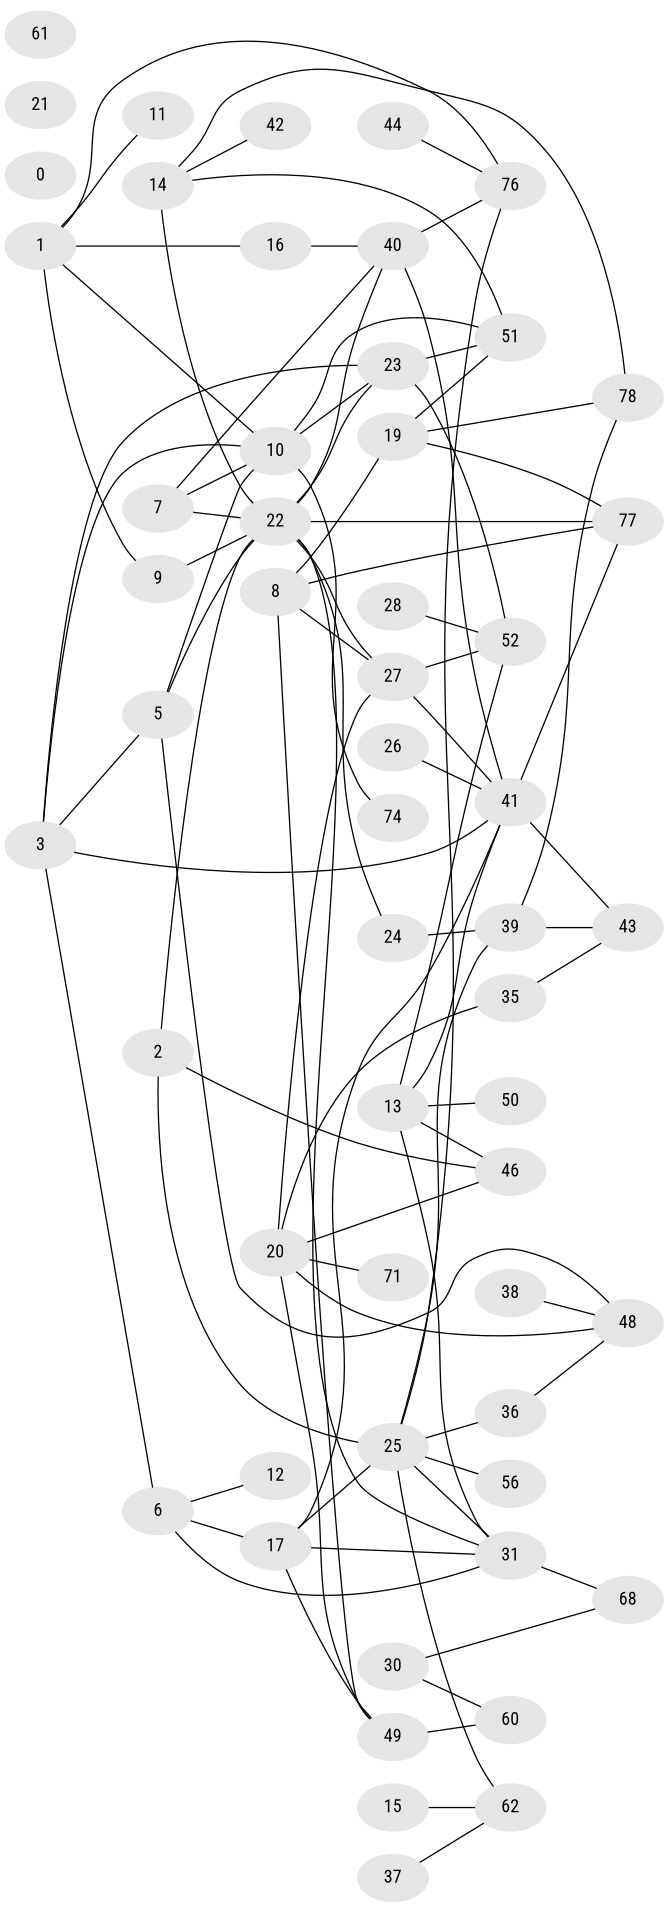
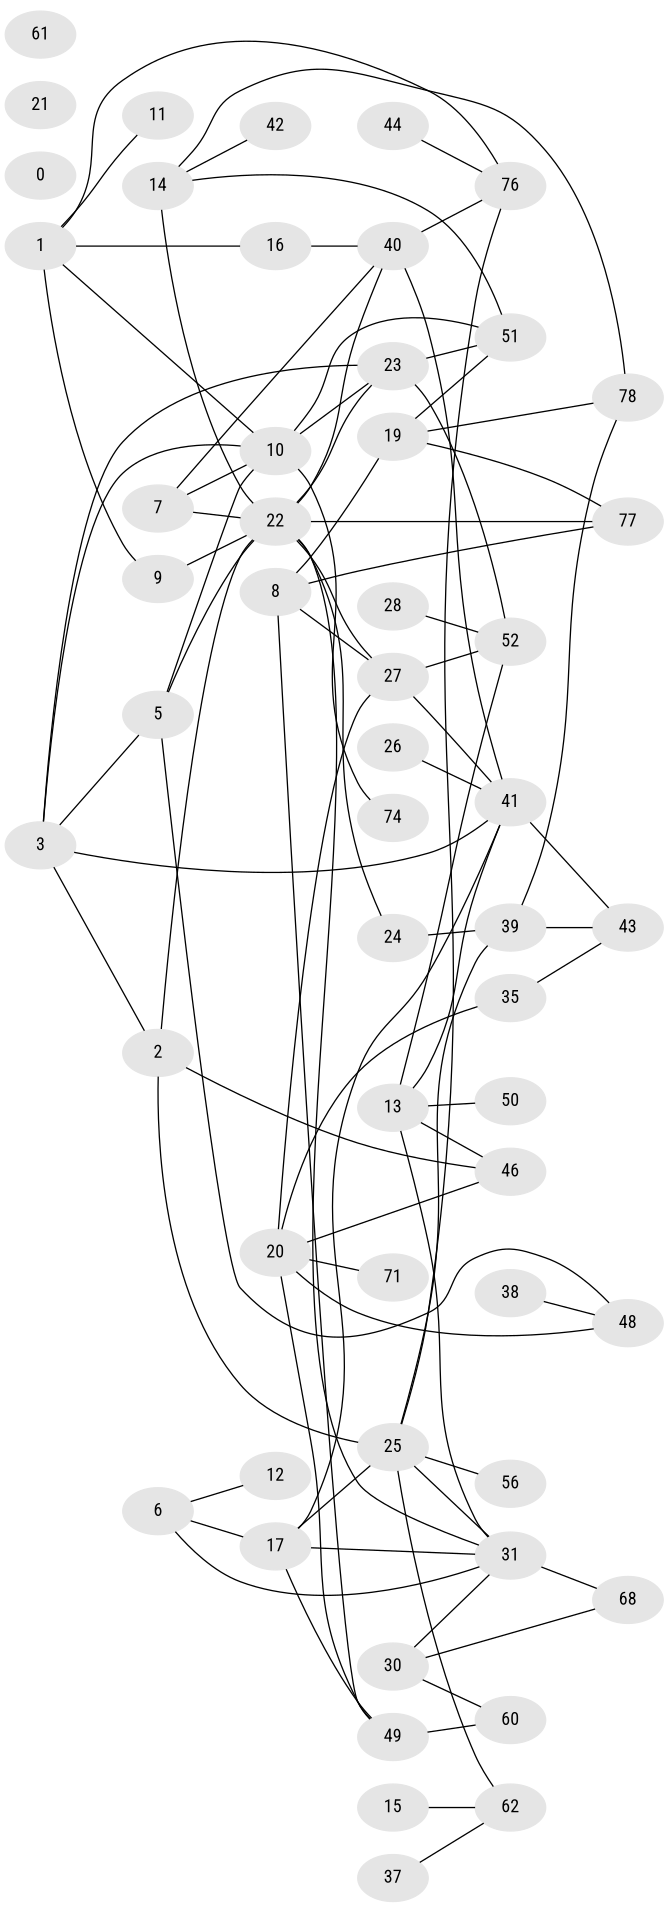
edge "77" -- "41": removed
edge "3" -- "6": now "3" -- "2"
node "36": removed
edge "31" -- "30": added
